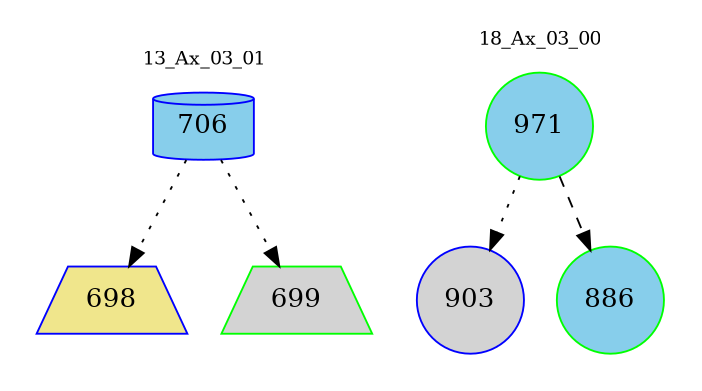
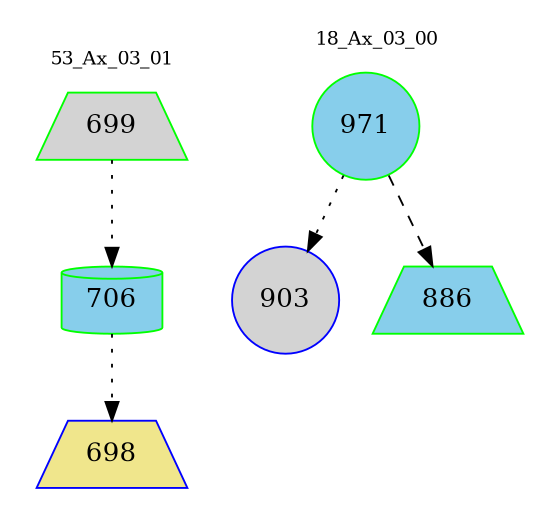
cluster "13_Ax_03_01": label "13_Ax_03_01" -> "53_Ax_03_01"
node "706": color blue -> green
edge "706" -> "699": reversed
node "886": shape circle -> trapezium
